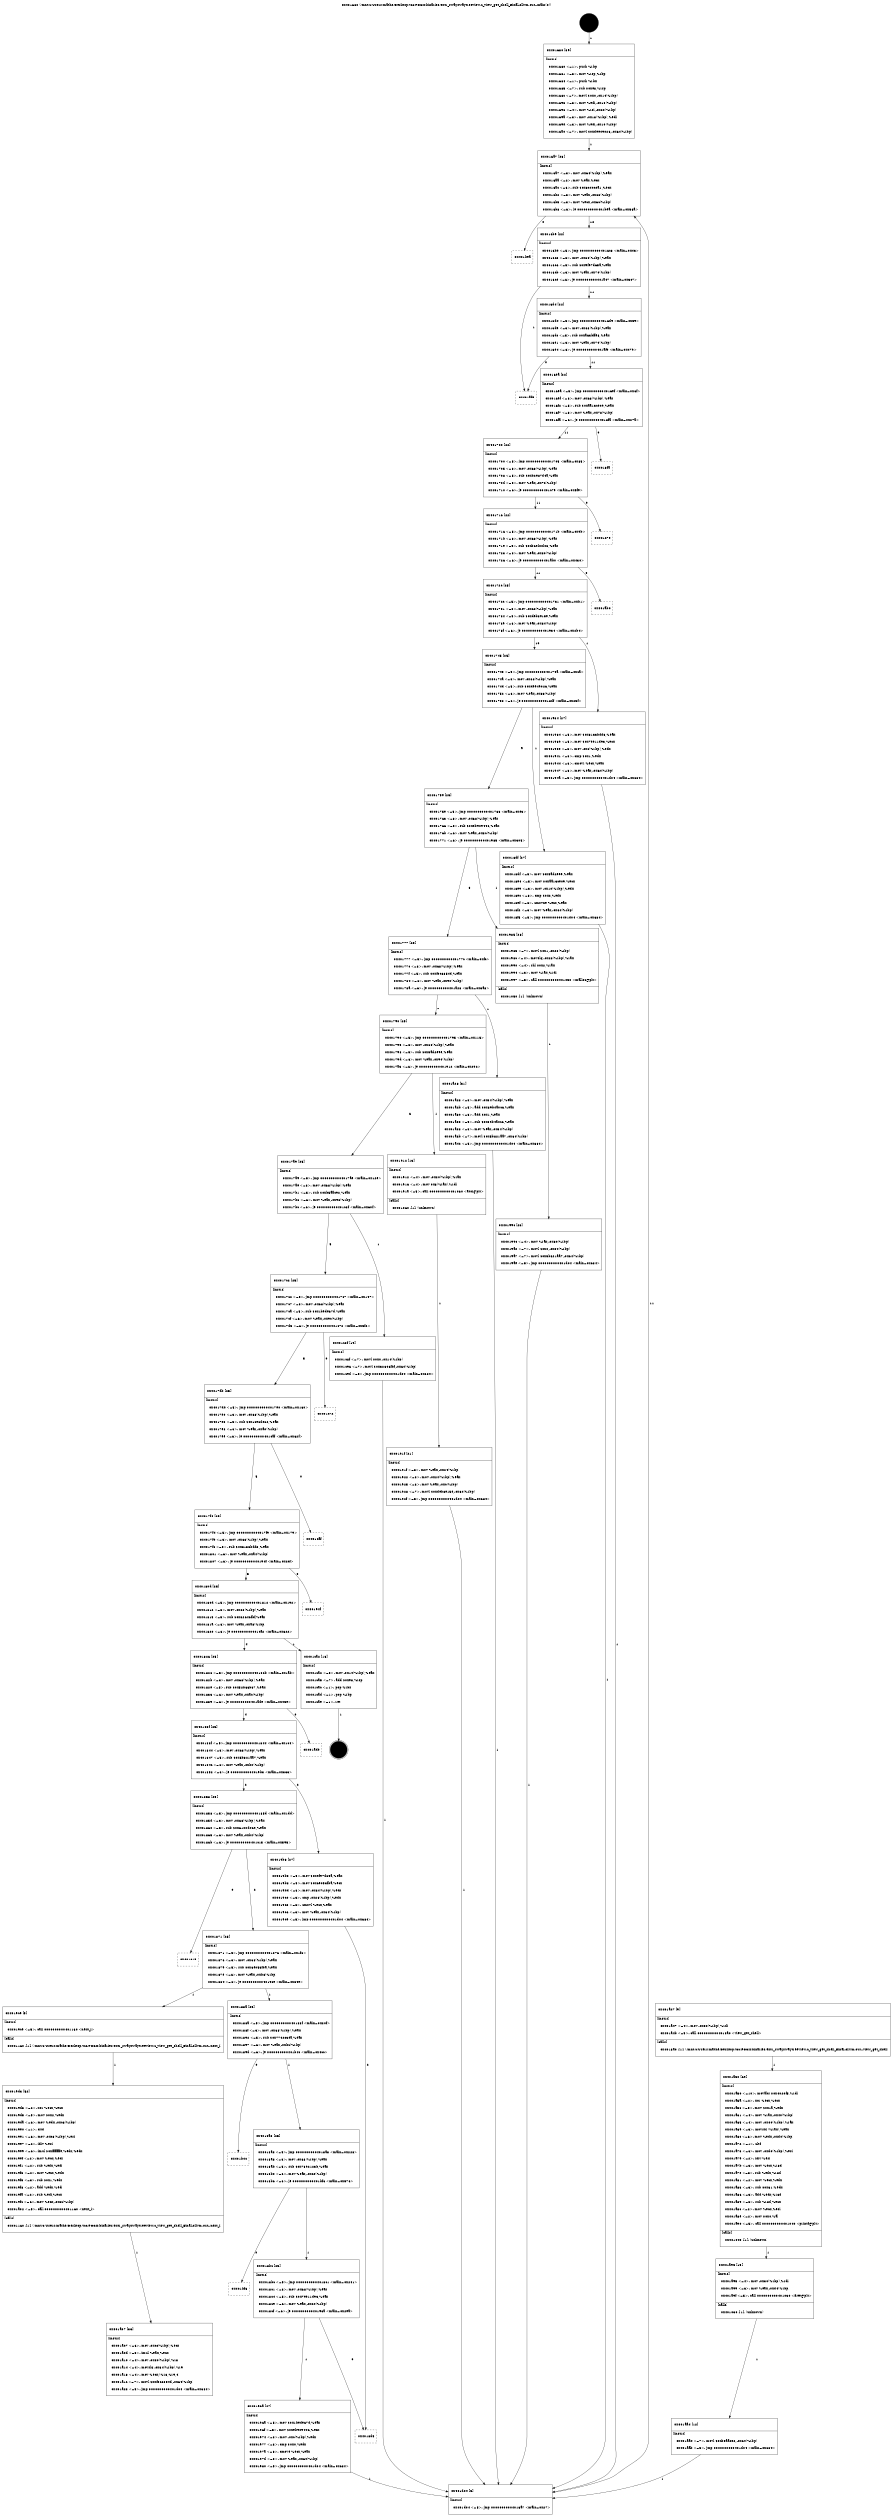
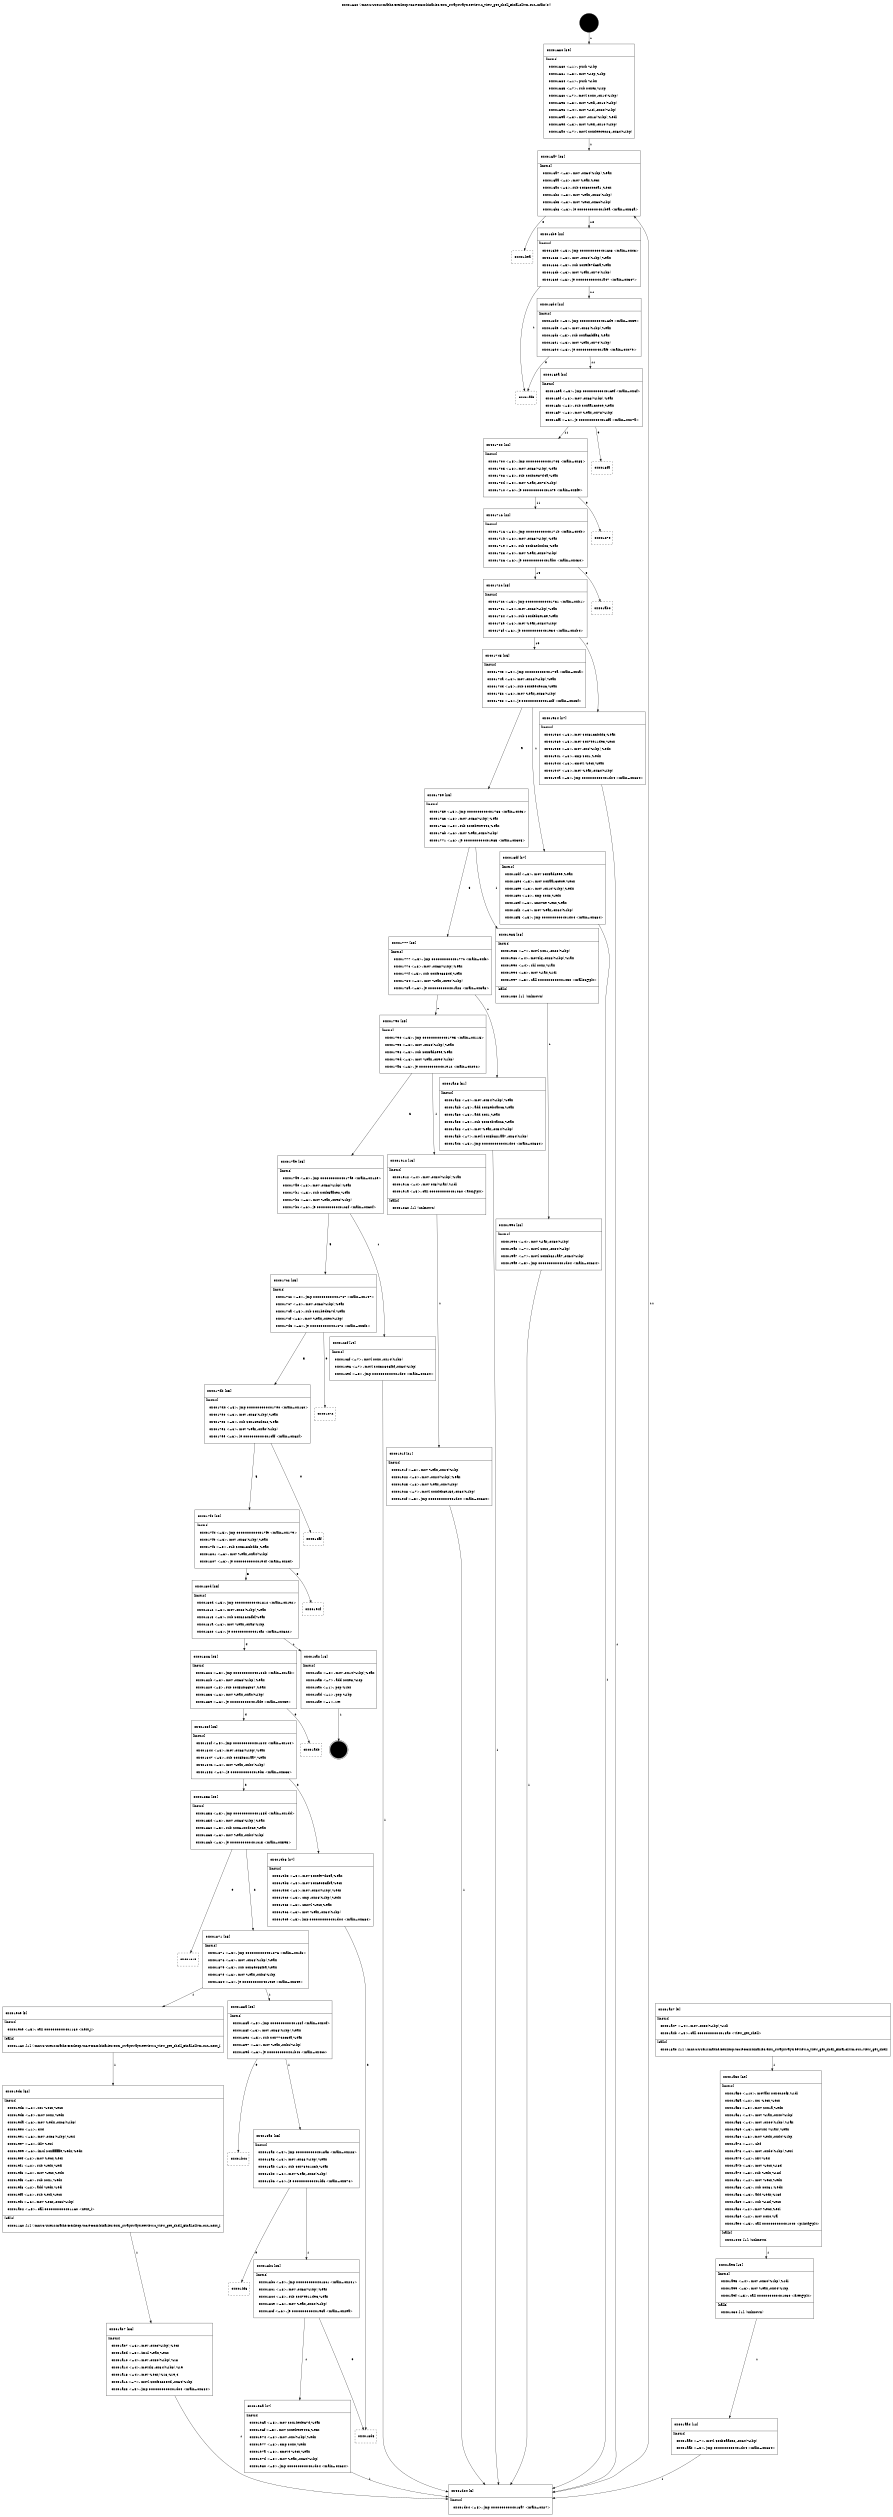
edge "0x401716 [22]" -> "0x40172c [25]": label " 11" -> " 14"
edge "0x401a07 [33]" -> "0x401d04 [5]": added, label "1"
